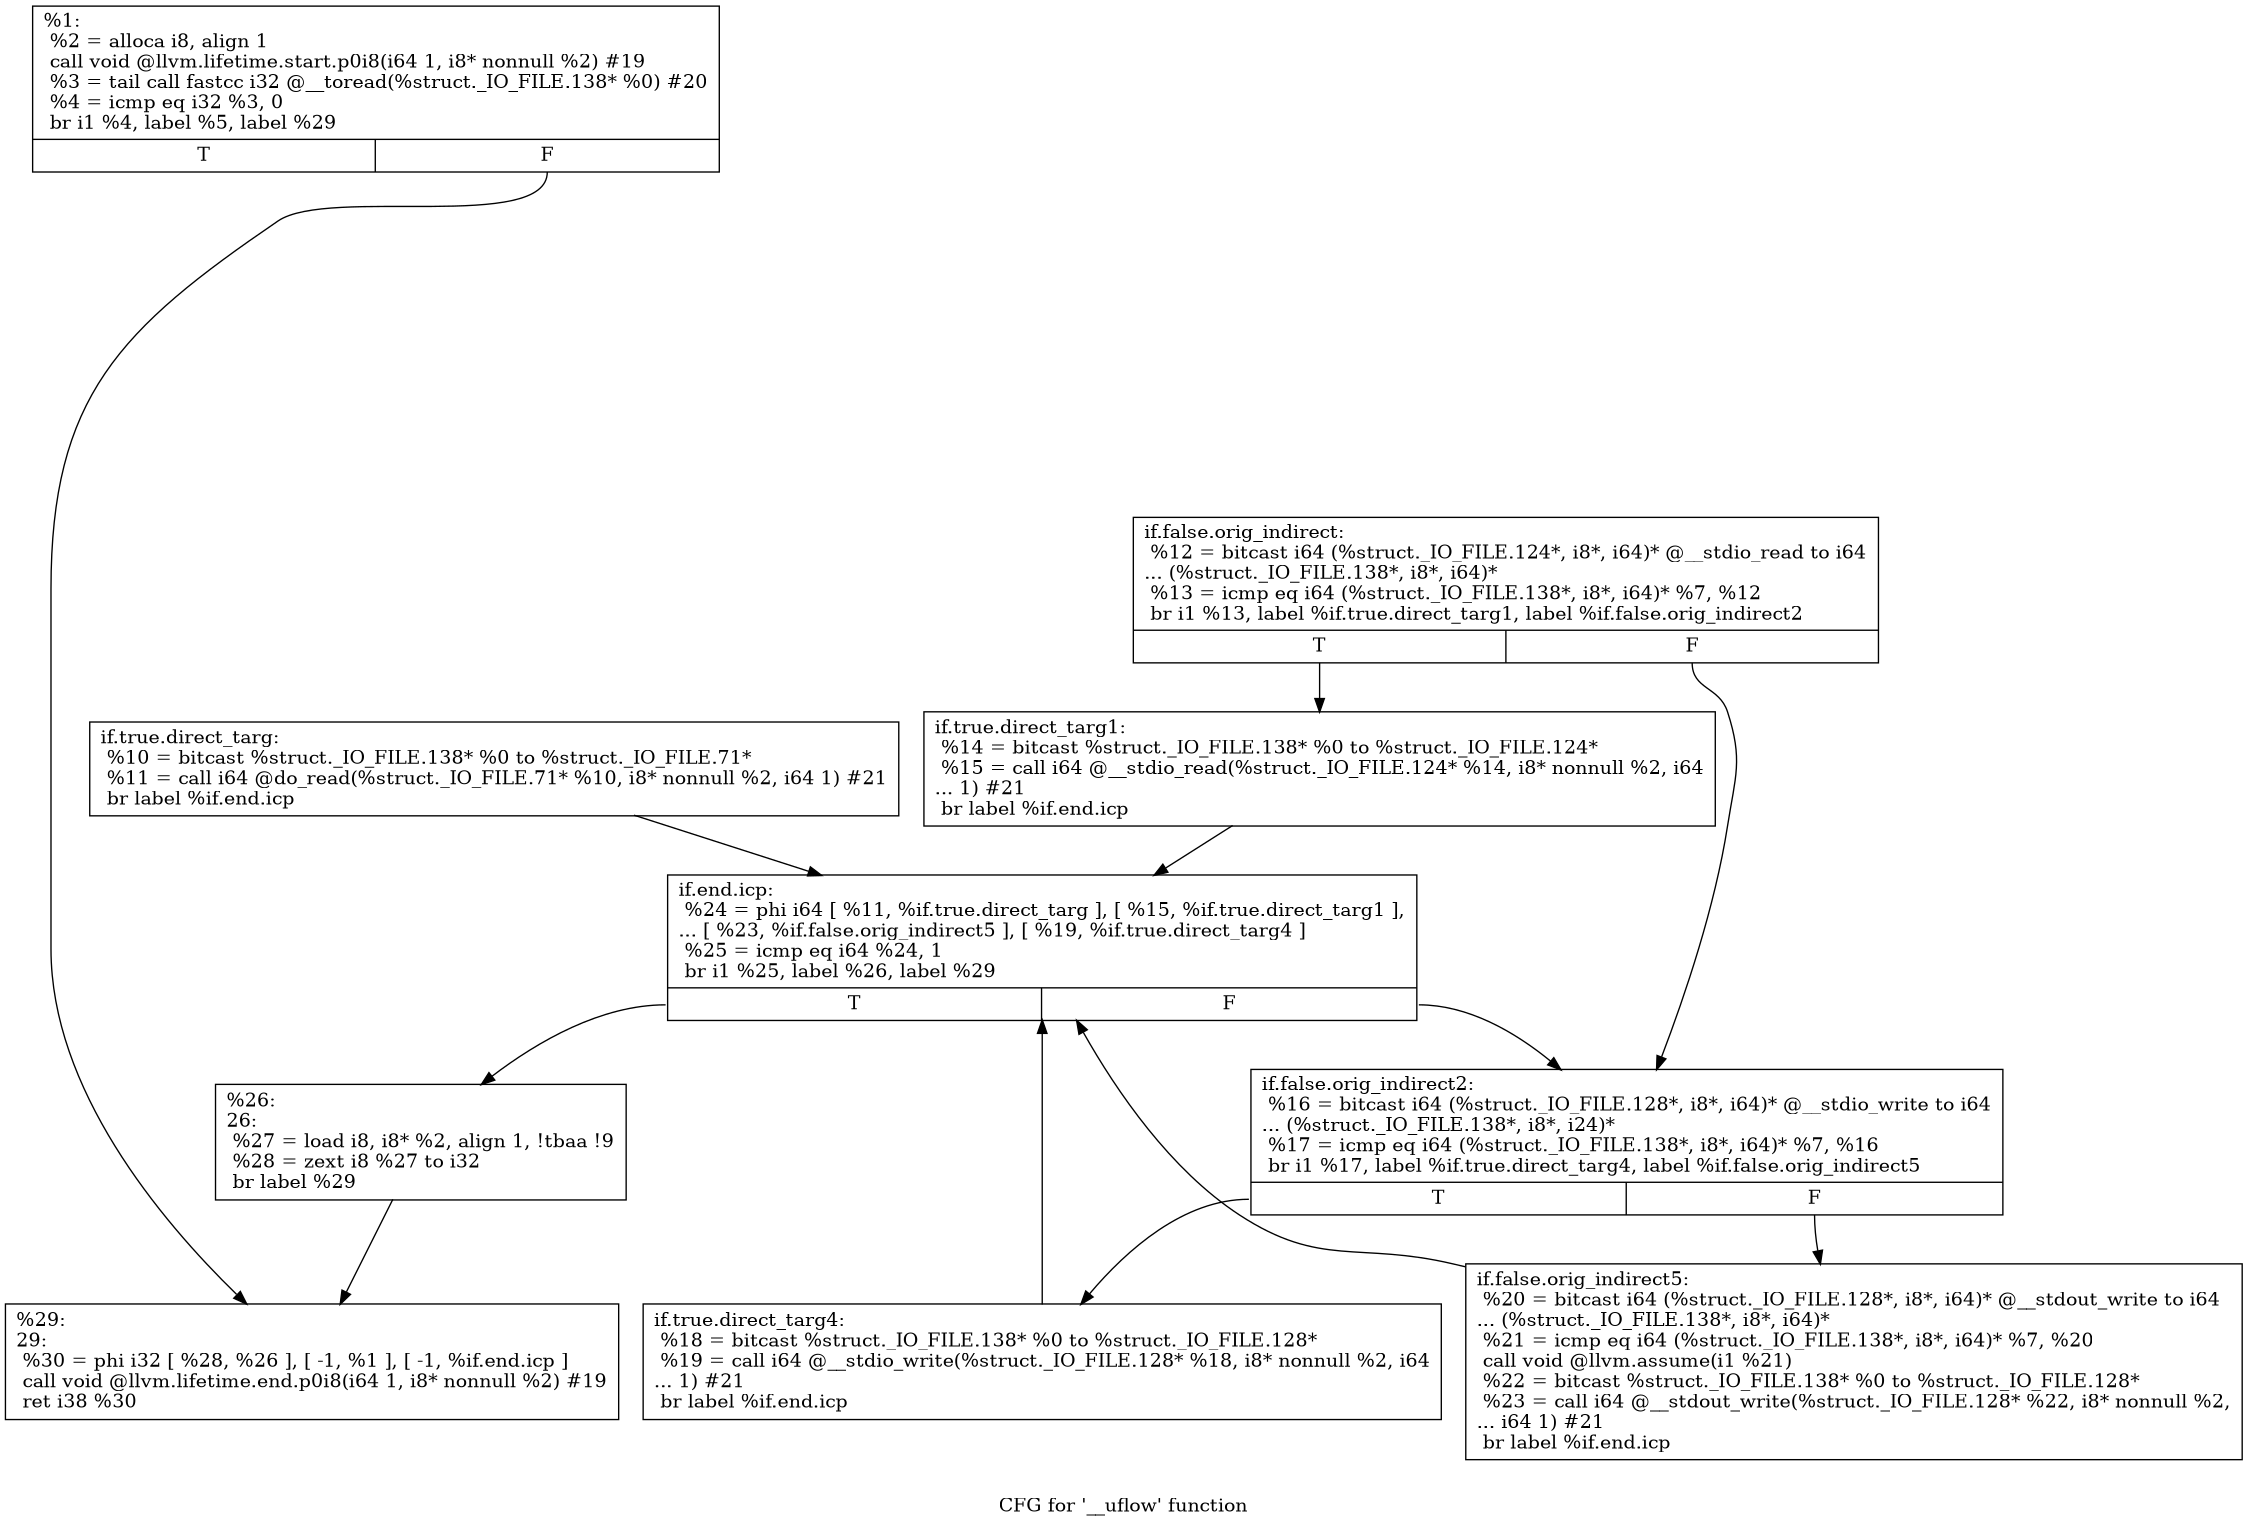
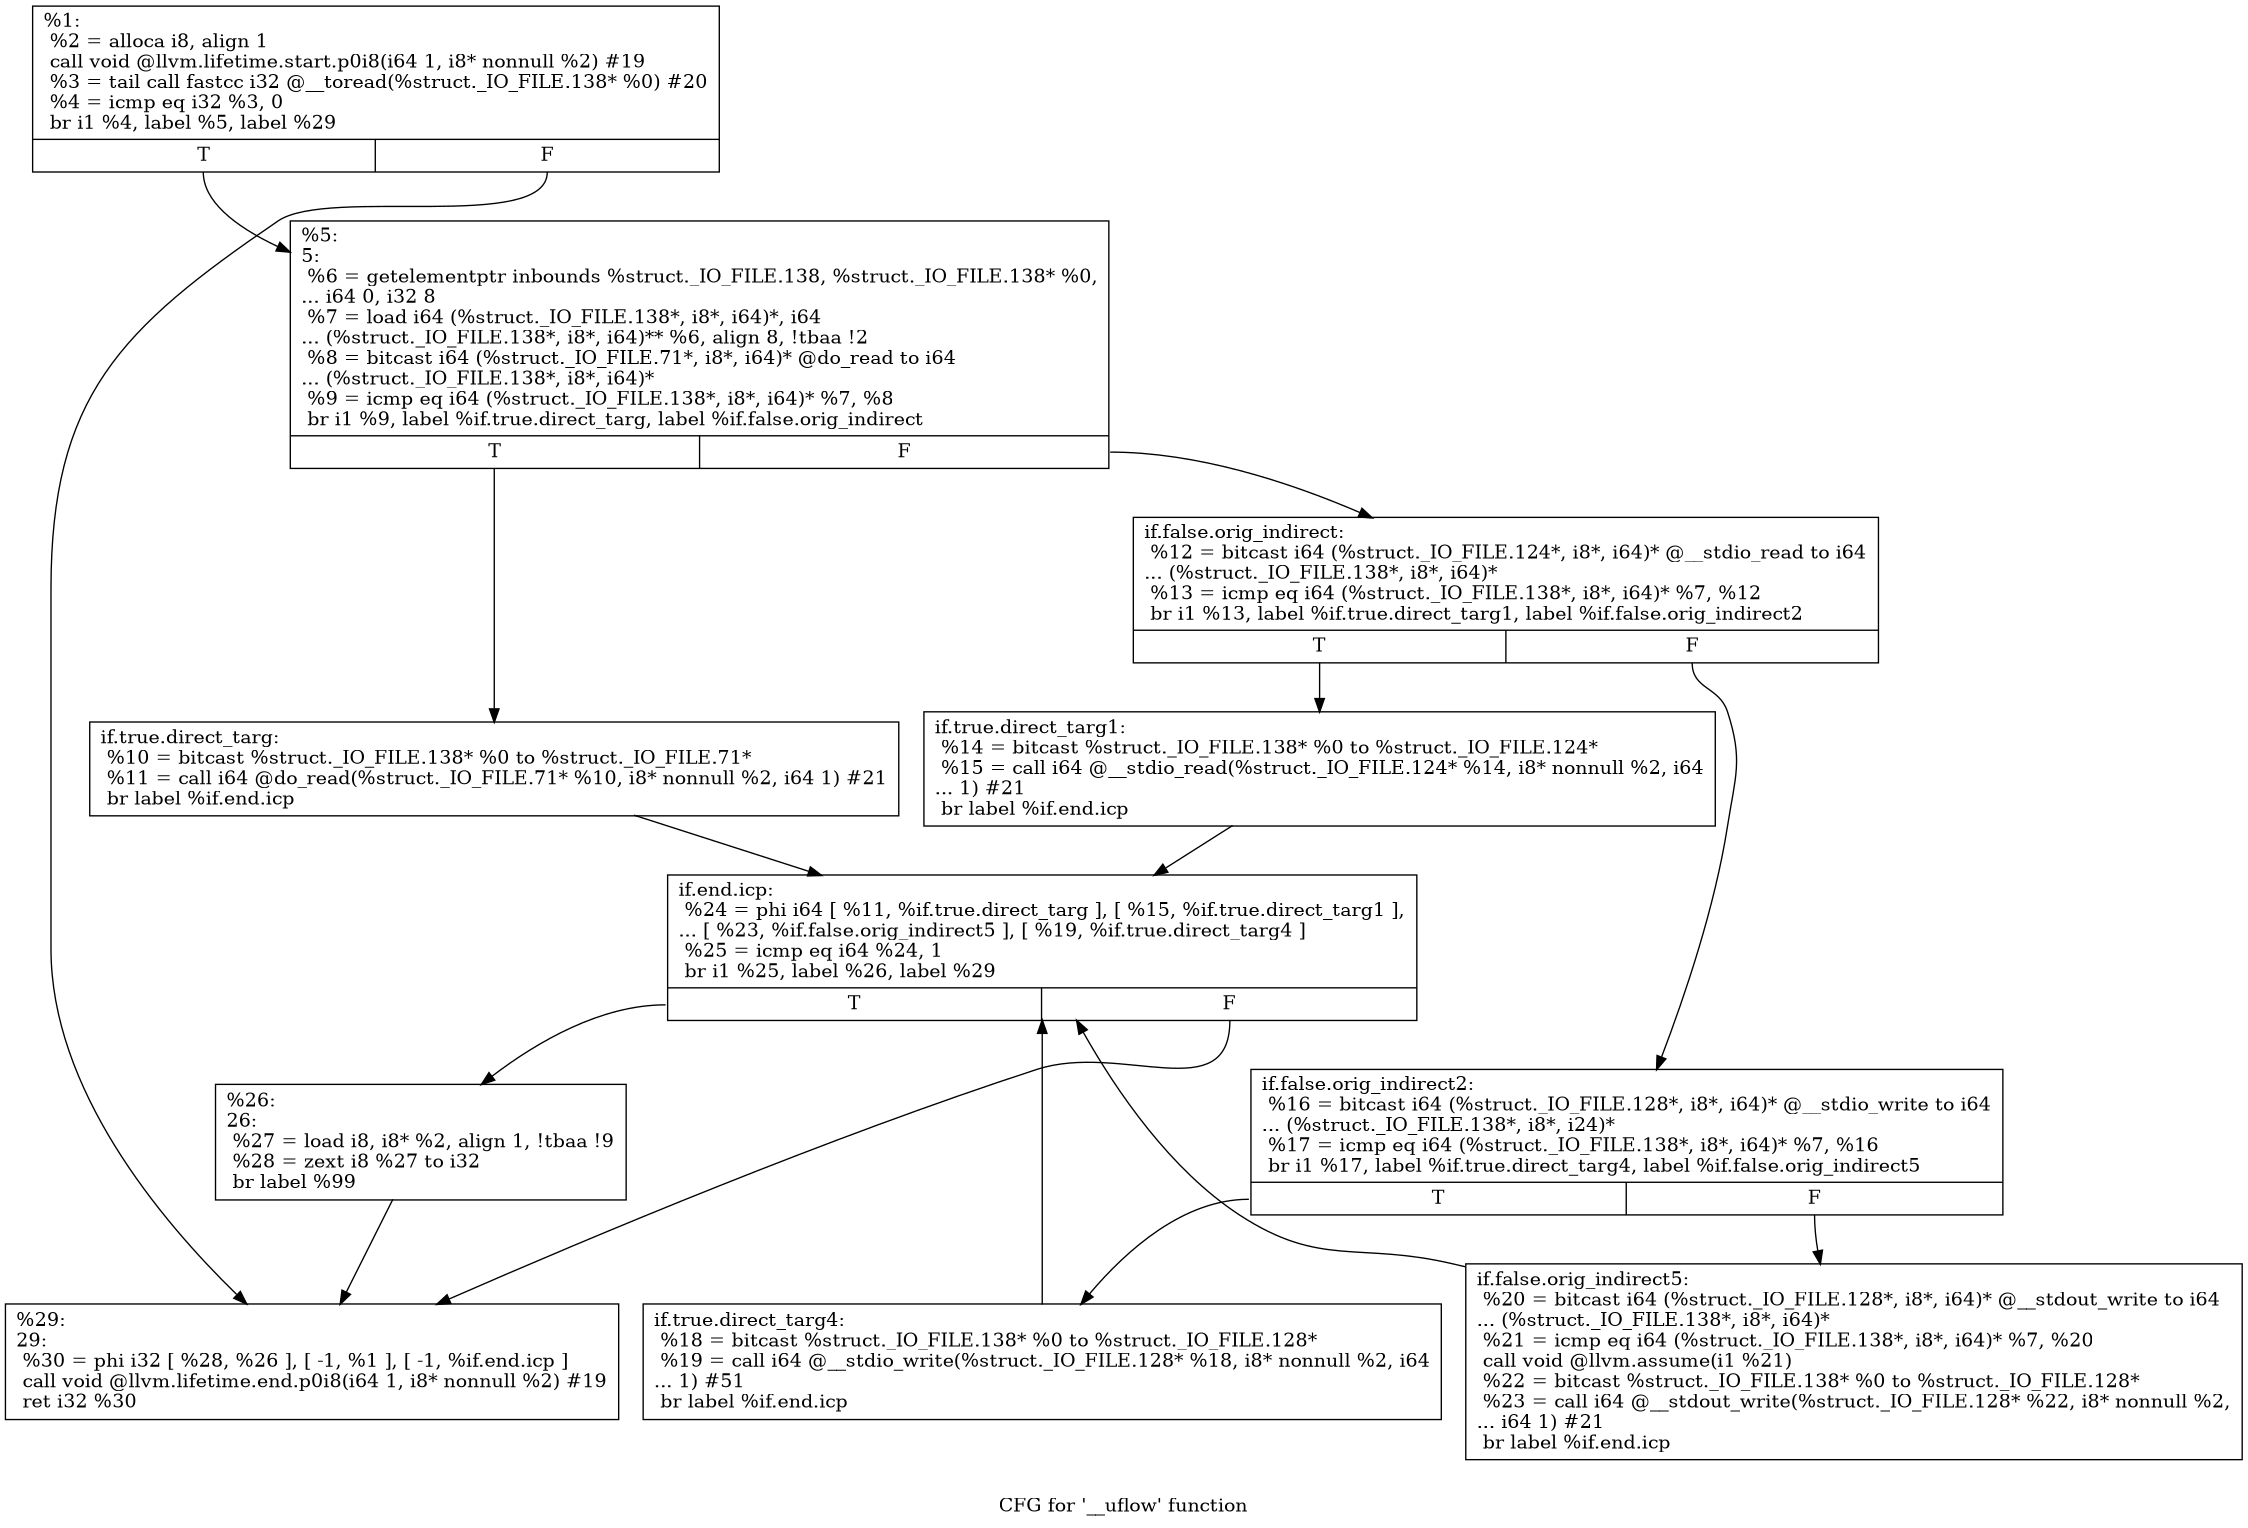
node "%5:": added
edge "if.end.icp:" -> "if.false.orig_indirect2:": now "if.end.icp:" -> "%29:"
node "%26:": text "br label %29" -> "br label %99"
node "if.true.direct_targ4:": text "... 1) #21" -> "... 1) #51"
node "%29:": text "ret i38 %30" -> "ret i32 %30"
